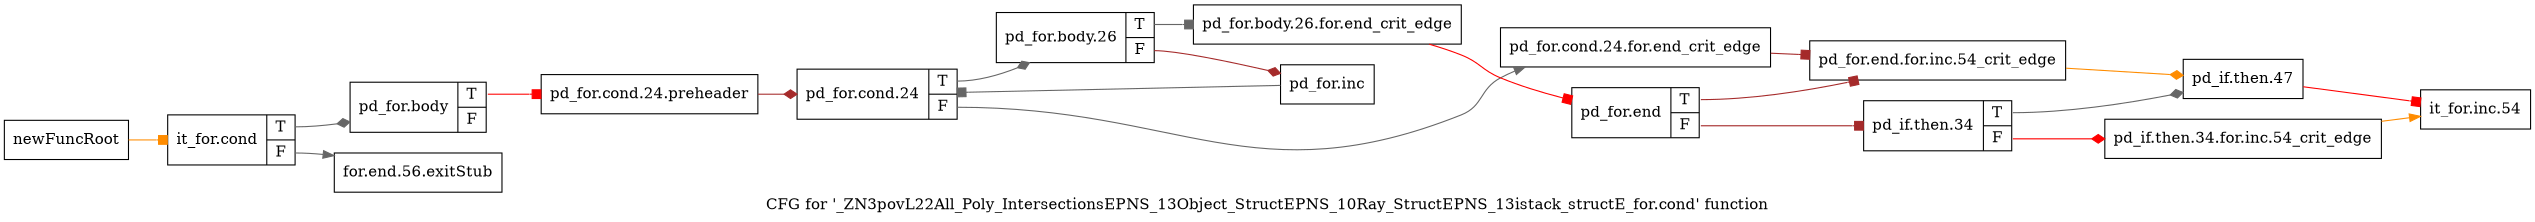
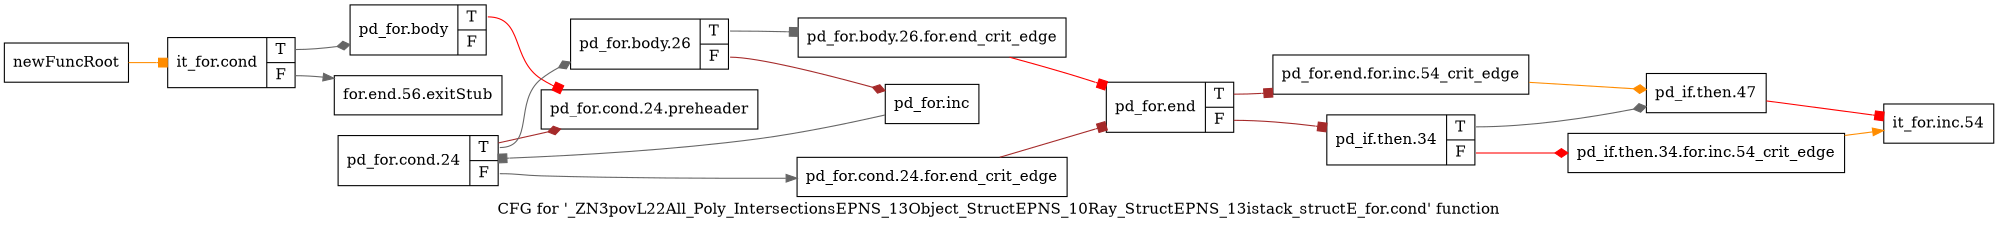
edge "pd_for.cond.24.for.end_crit_edge" -> "pd_for.end.for.inc.54_crit_edge": now "pd_for.cond.24.for.end_crit_edge" -> "pd_for.end"
edge "pd_for.cond.24.preheader" -> "pd_for.cond.24": reversed
